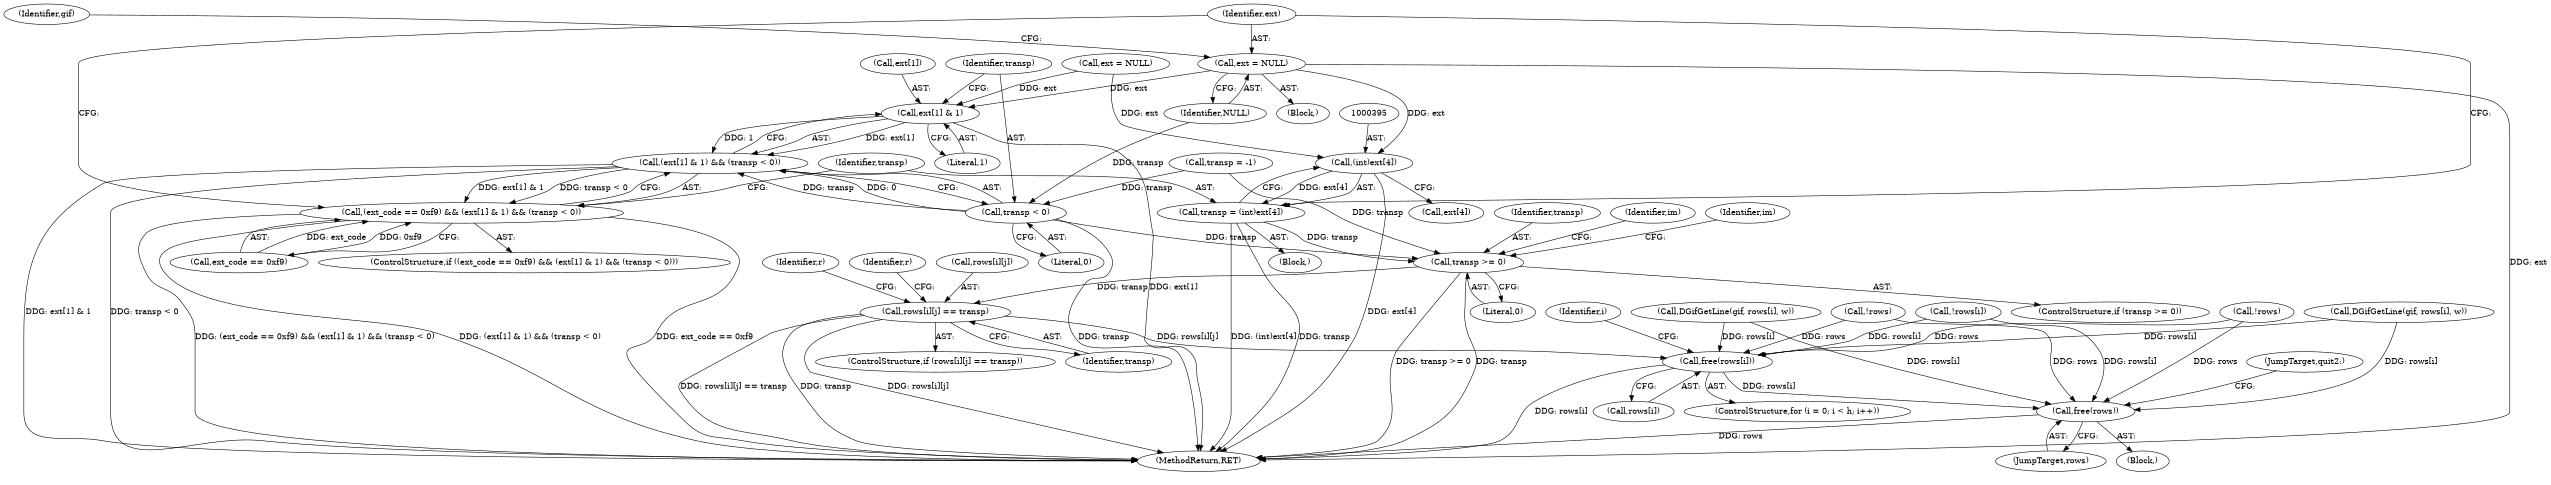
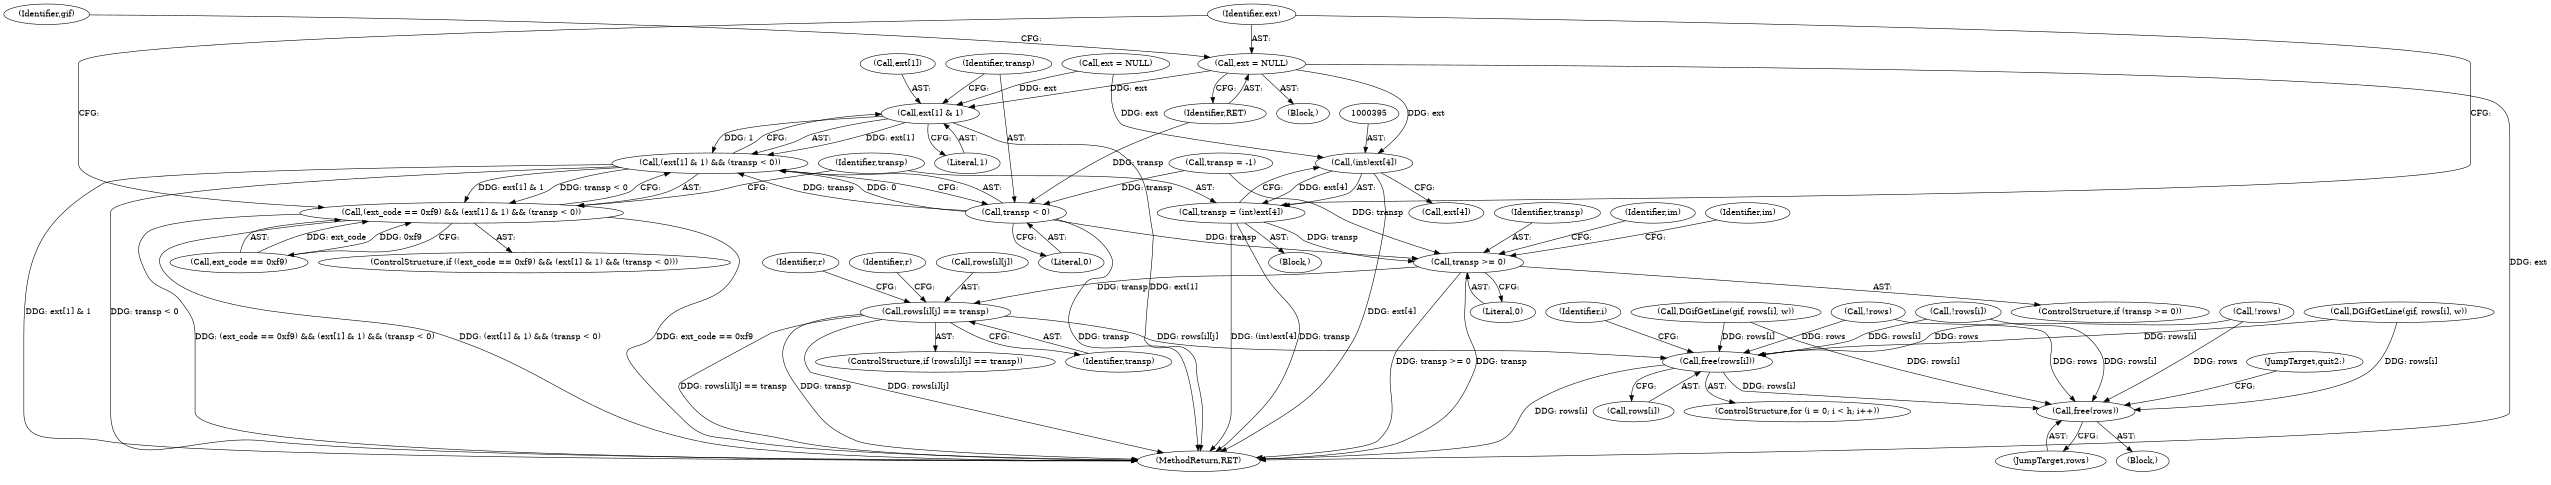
node "(Identifier,NULL)": label "(Identifier,NULL)" -> "(Identifier,RET)"
edge "(Call,free(rows))" -> "(MethodReturn,RET)": removed, label "DDG: rows"
